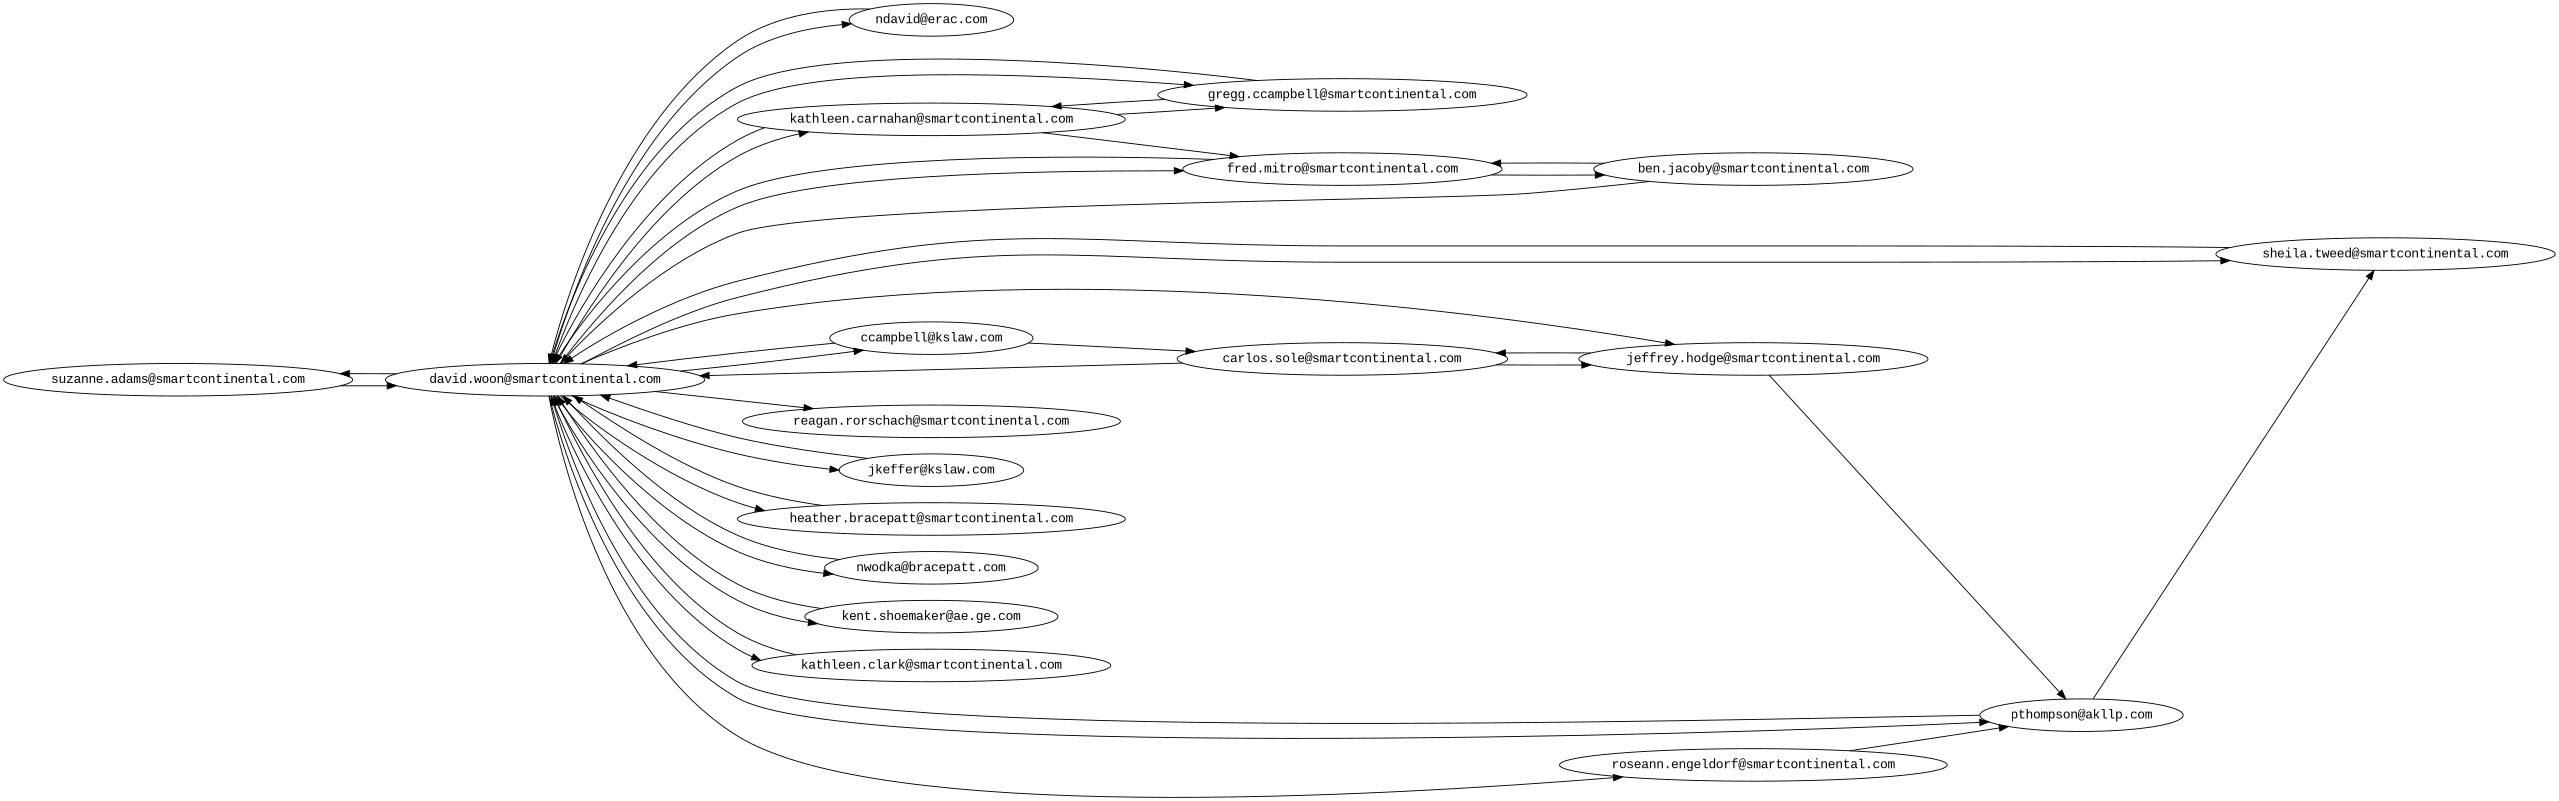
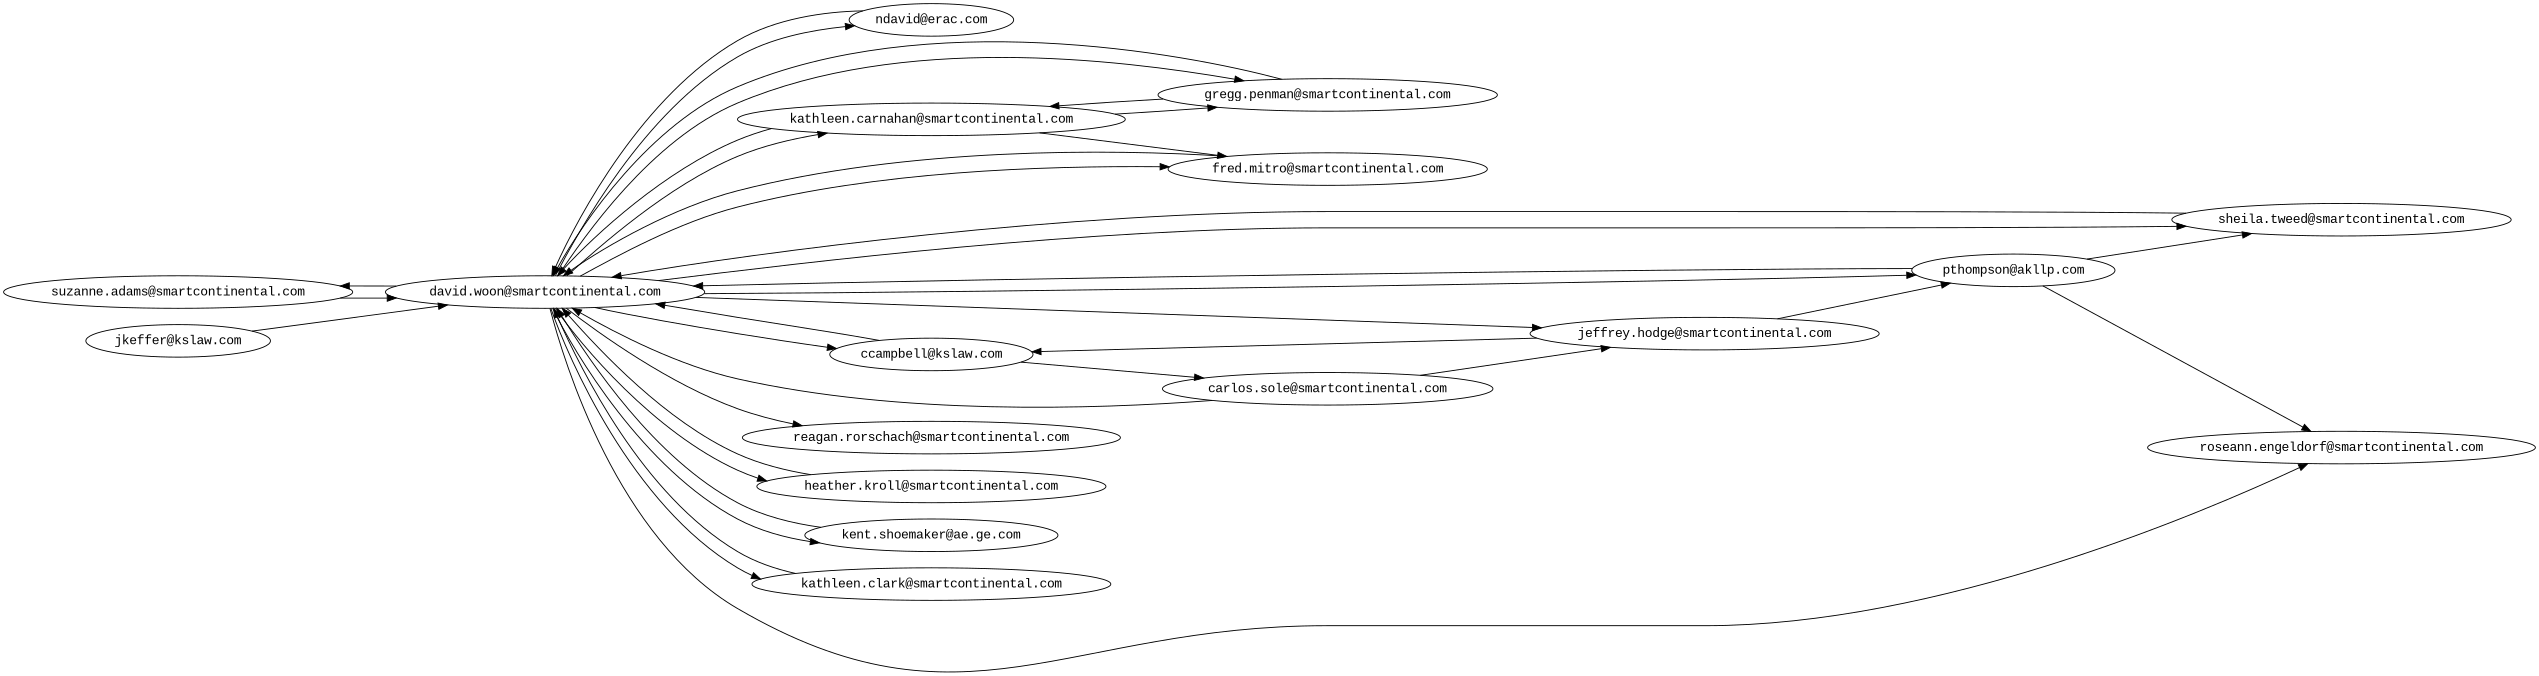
node "gregg.ccampbell@smartcontinental.com": label "gregg.ccampbell@smartcontinental.com" -> "gregg.penman@smartcontinental.com"
node "ben.jacoby@smartcontinental.com": removed
edge "jeffrey.hodge@smartcontinental.com" -> "carlos.sole@smartcontinental.com": now "jeffrey.hodge@smartcontinental.com" -> "ccampbell@kslaw.com"
edge "david.woon@smartcontinental.com" -> "jkeffer@kslaw.com": removed
node "heather.bracepatt@smartcontinental.com": label "heather.bracepatt@smartcontinental.com" -> "heather.kroll@smartcontinental.com"
node "nwodka@bracepatt.com": removed
edge "roseann.engeldorf@smartcontinental.com" -> "pthompson@akllp.com": reversed
